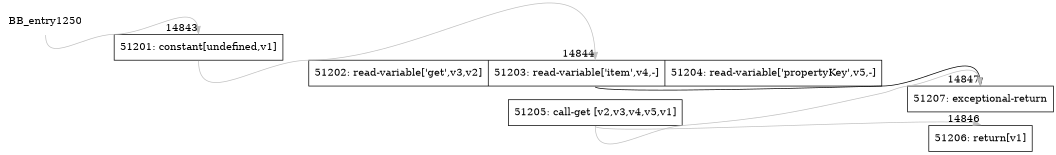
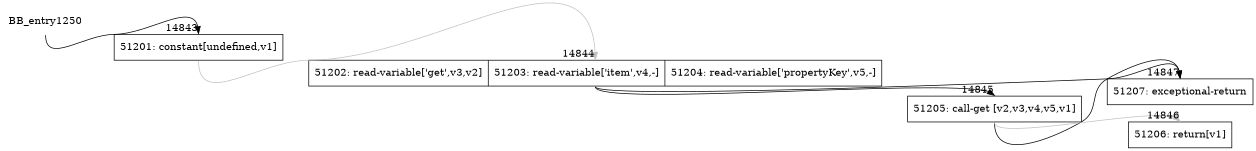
edge "BB_entry1250" -> "51201: constant[undefined,v1]": color gray -> black
edge "51202: read-variable['get',v3,v2]" -> "51205: call-get [v2,v3,v4,v5,v1]": added
edge "51205: call-get [v2,v3,v4,v5,v1]" -> "51207: exceptional-return": color gray -> black
